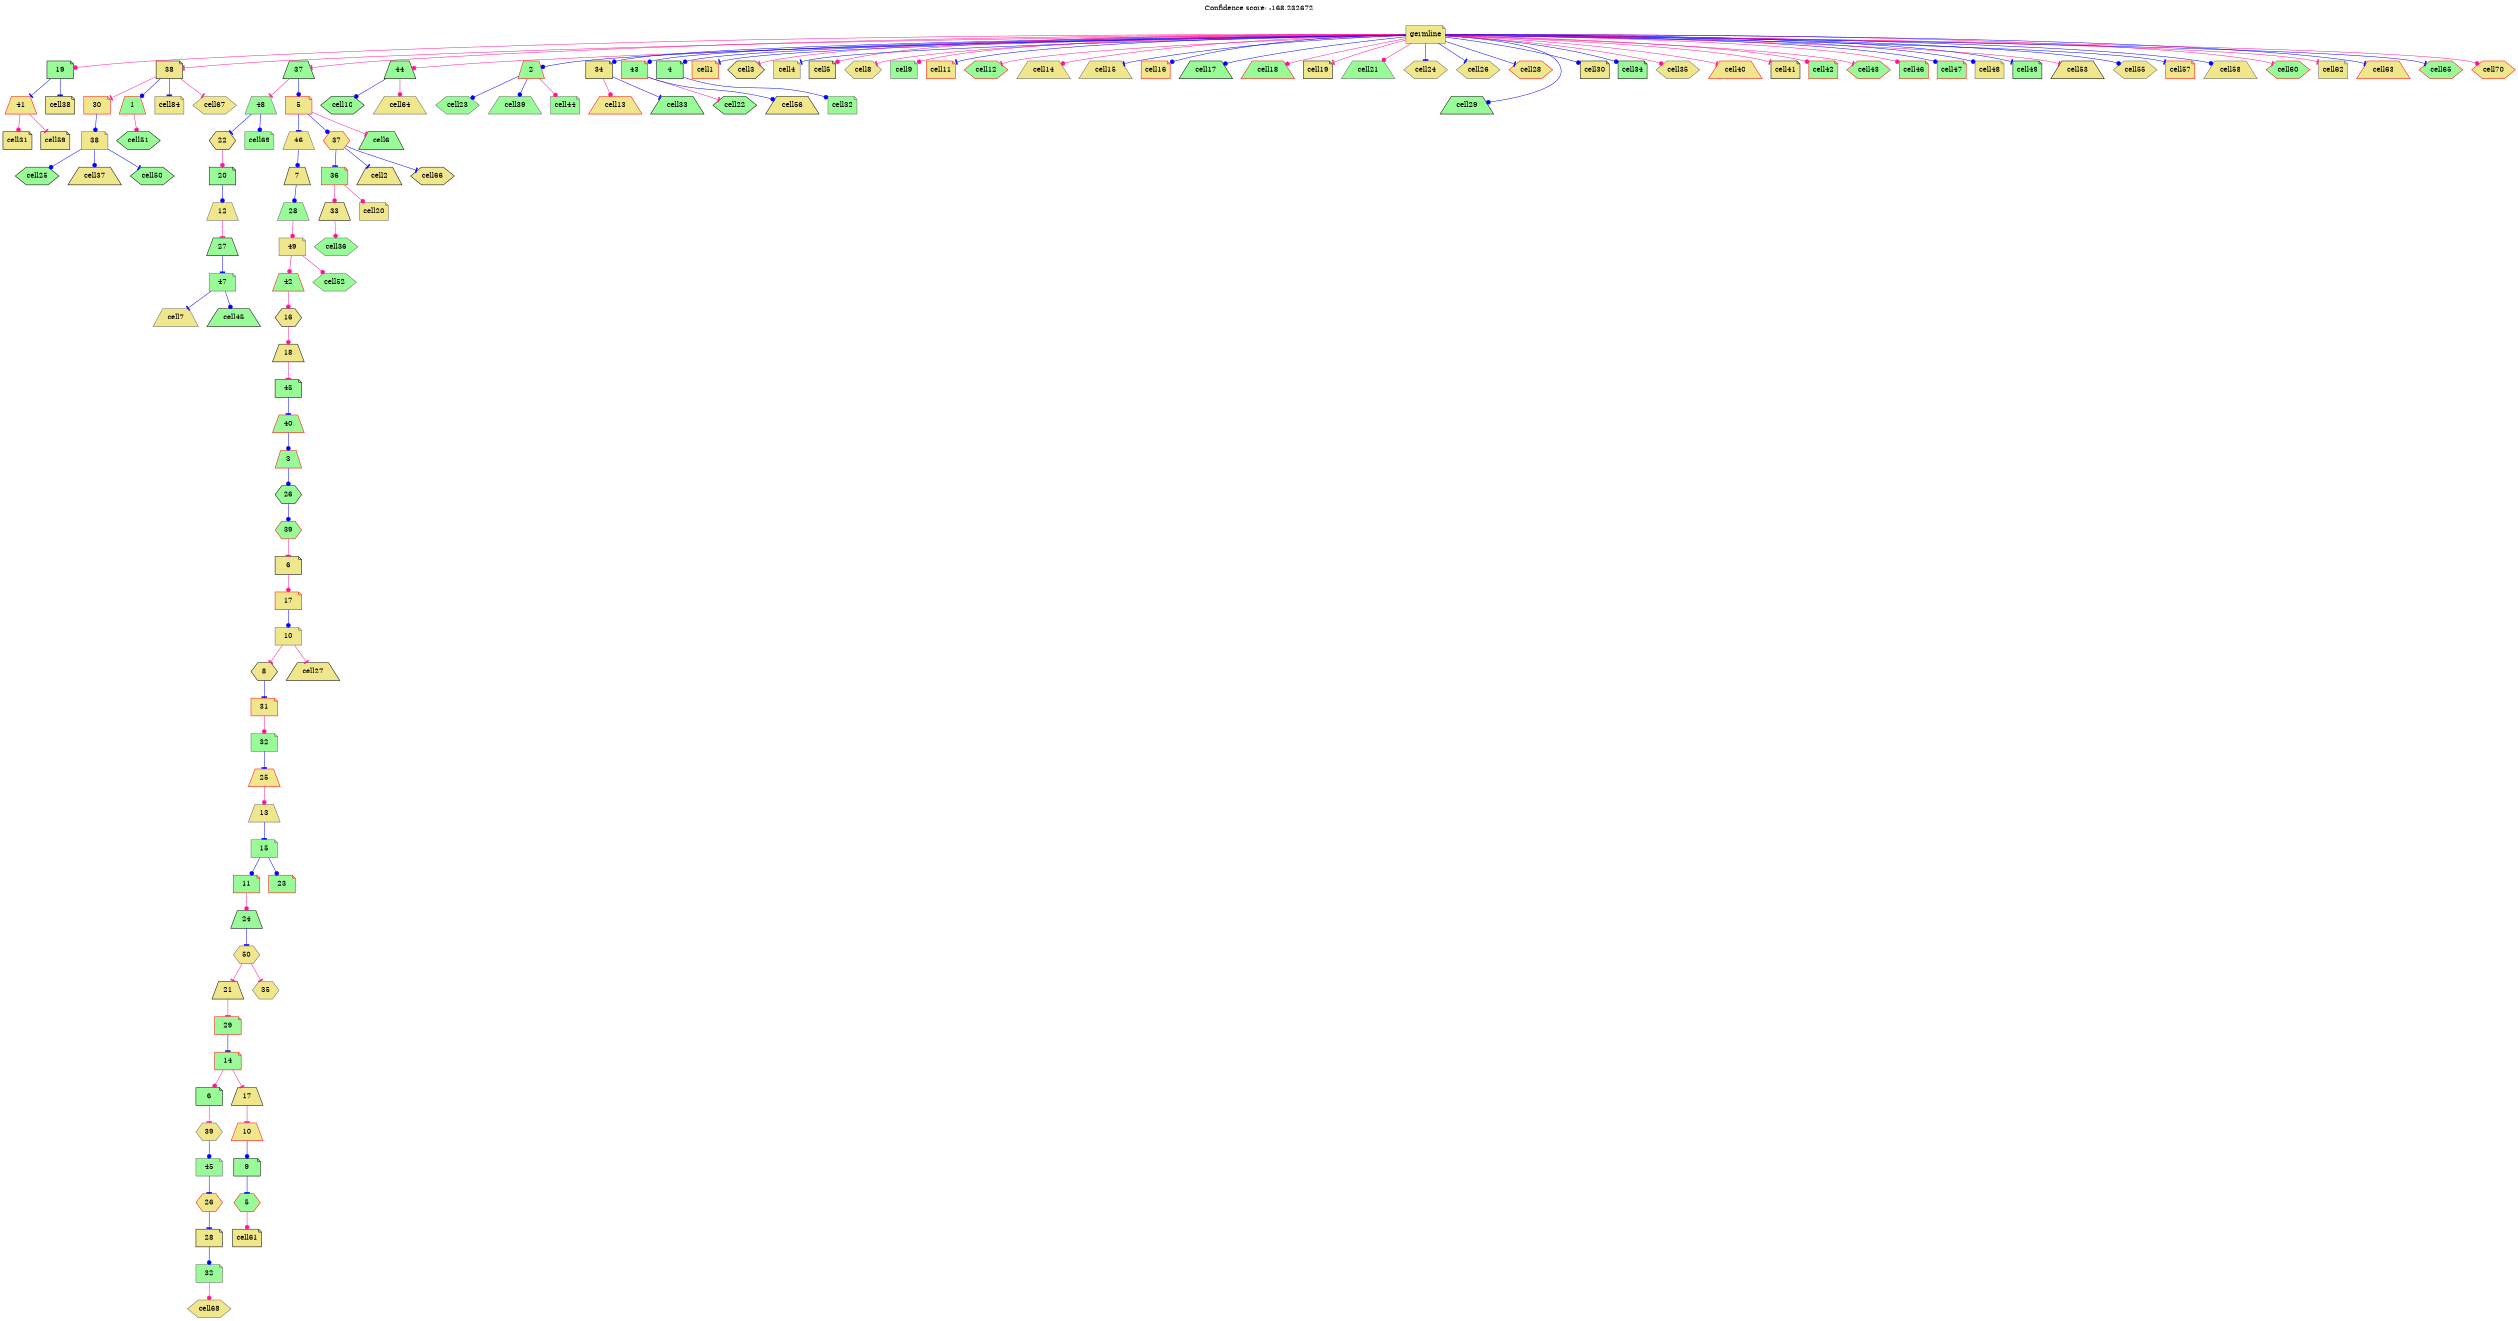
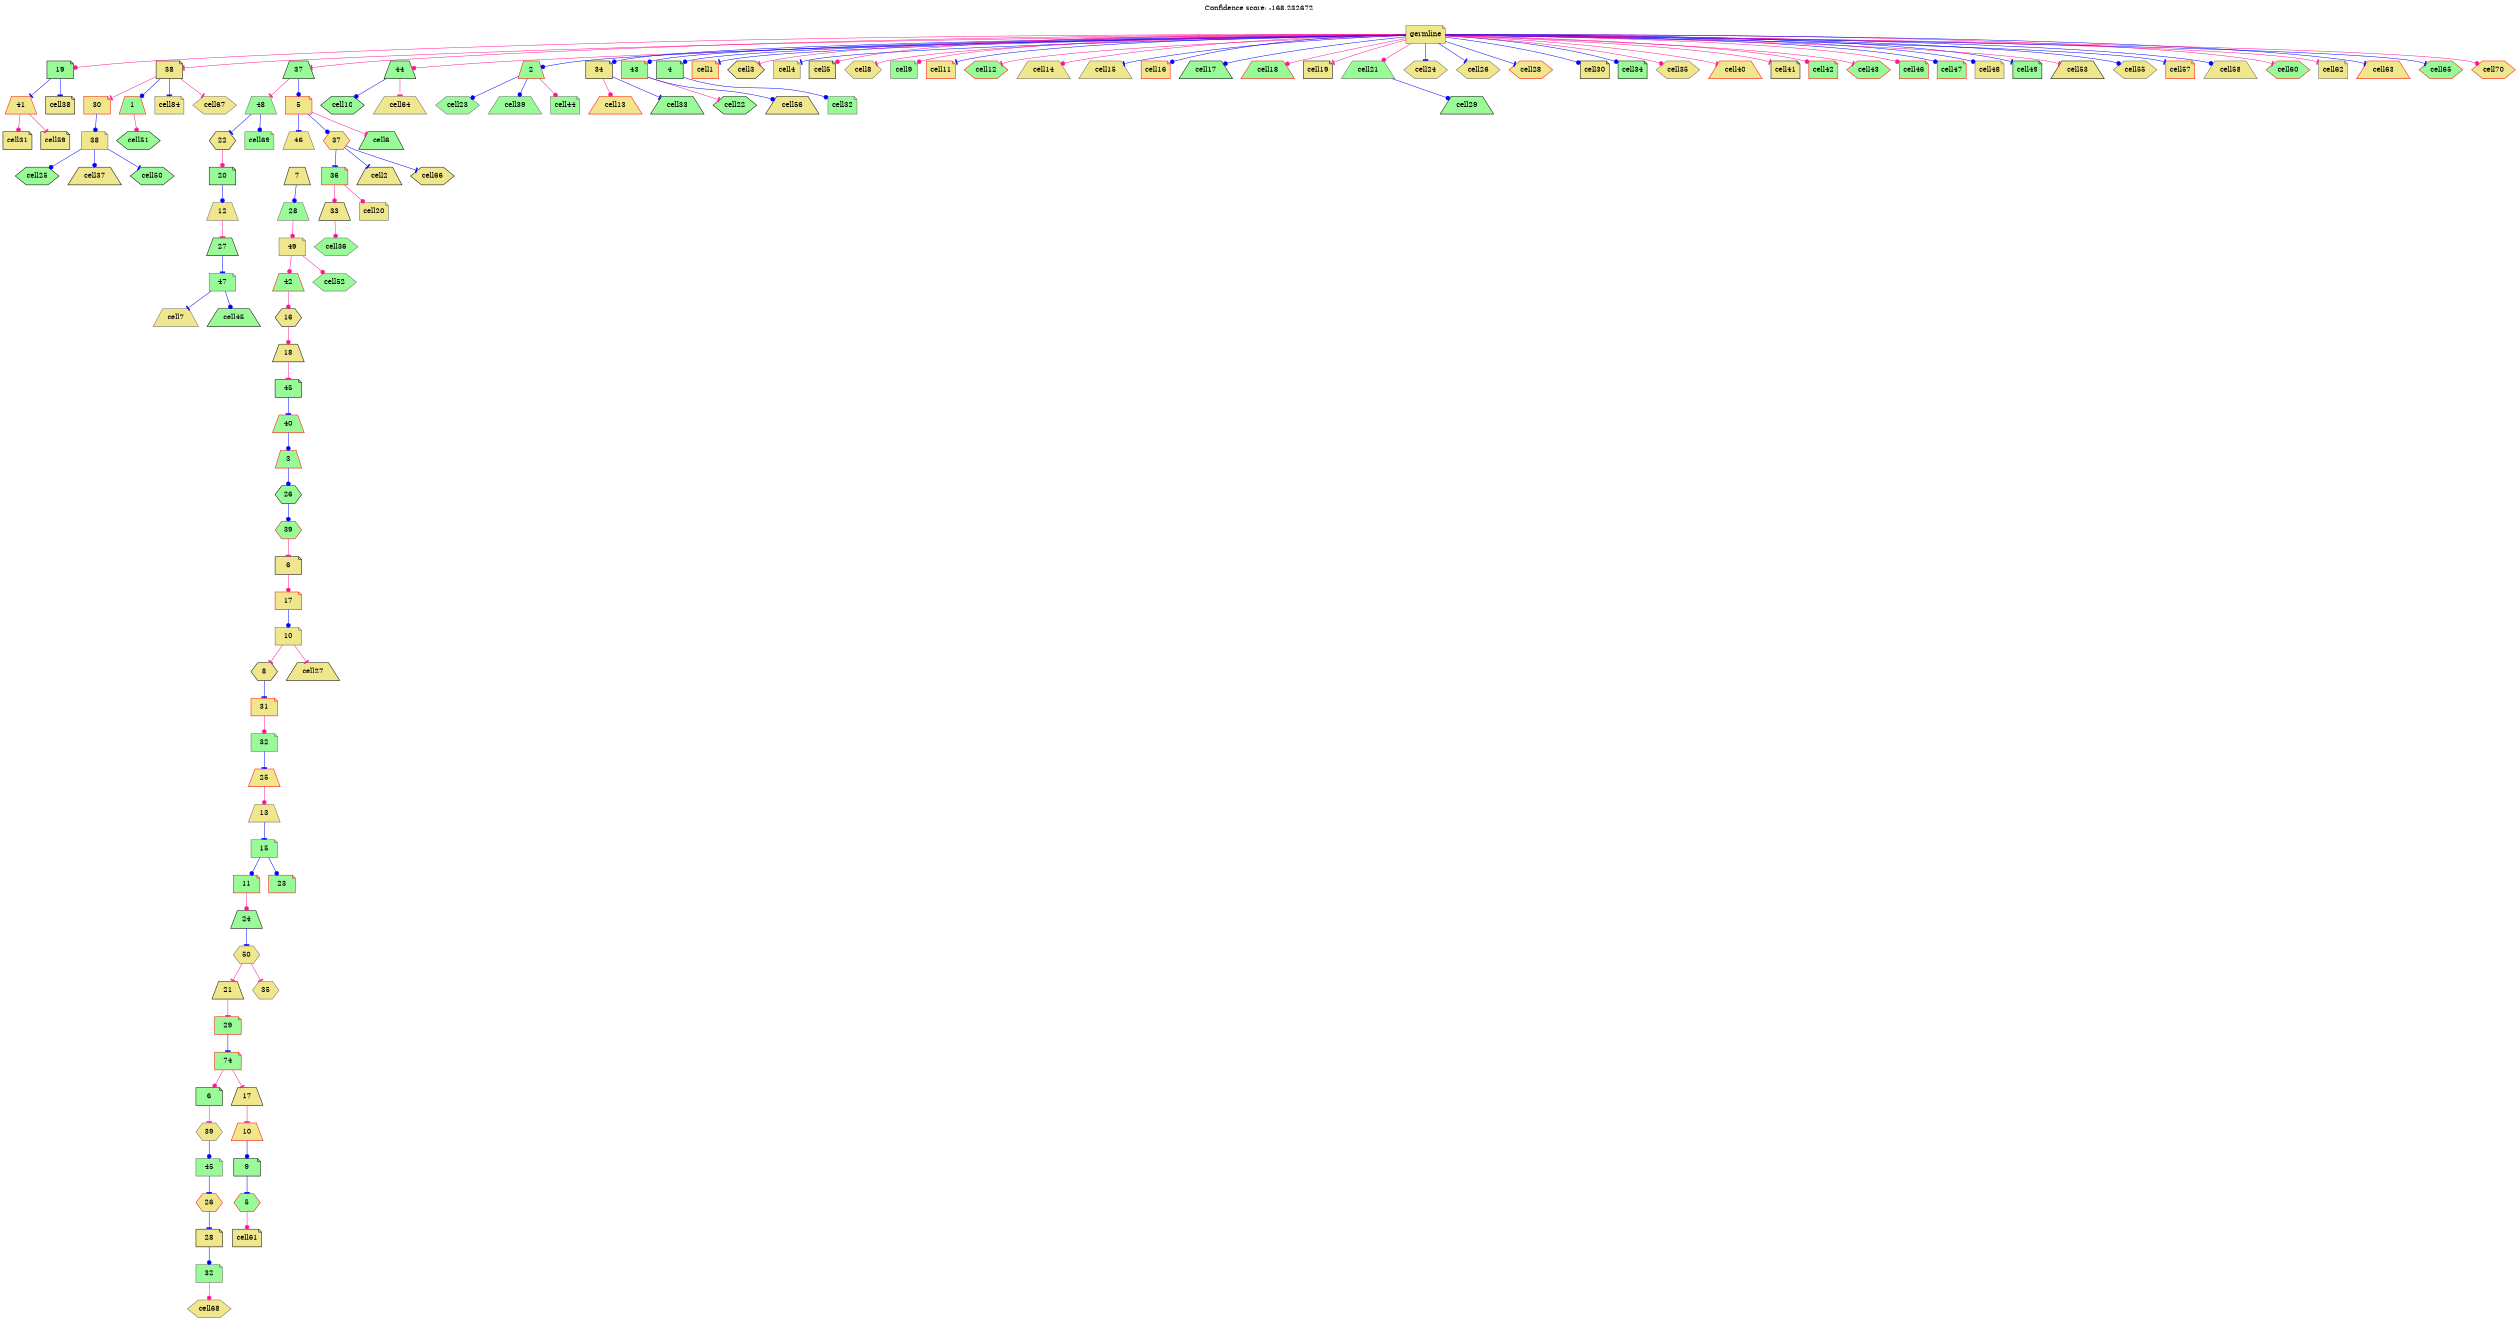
edge "germline" -> "cell29": now "cell21" -> "cell29"
edge "44" -> "cell64": arrowhead dot -> tee
edge "46" -> "7": removed
node "14": label "14" -> "74"
